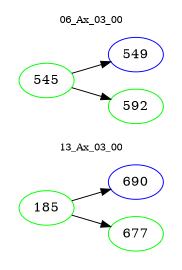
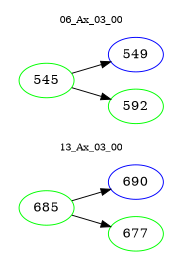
node "185": label "185" -> "685"
